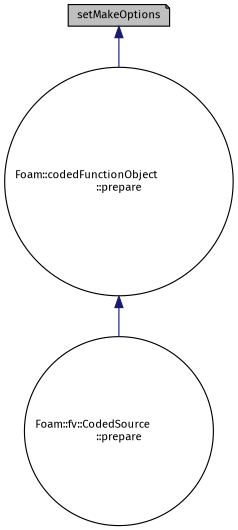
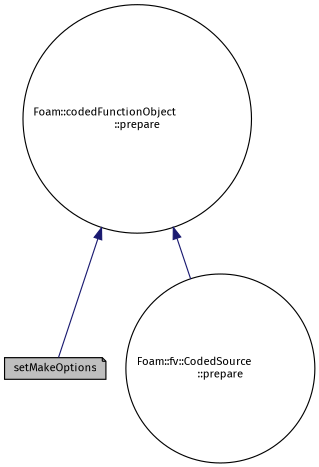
edge "Foam::codedFunctionObject ::prepare" -> "setMakeOptions": reversed
